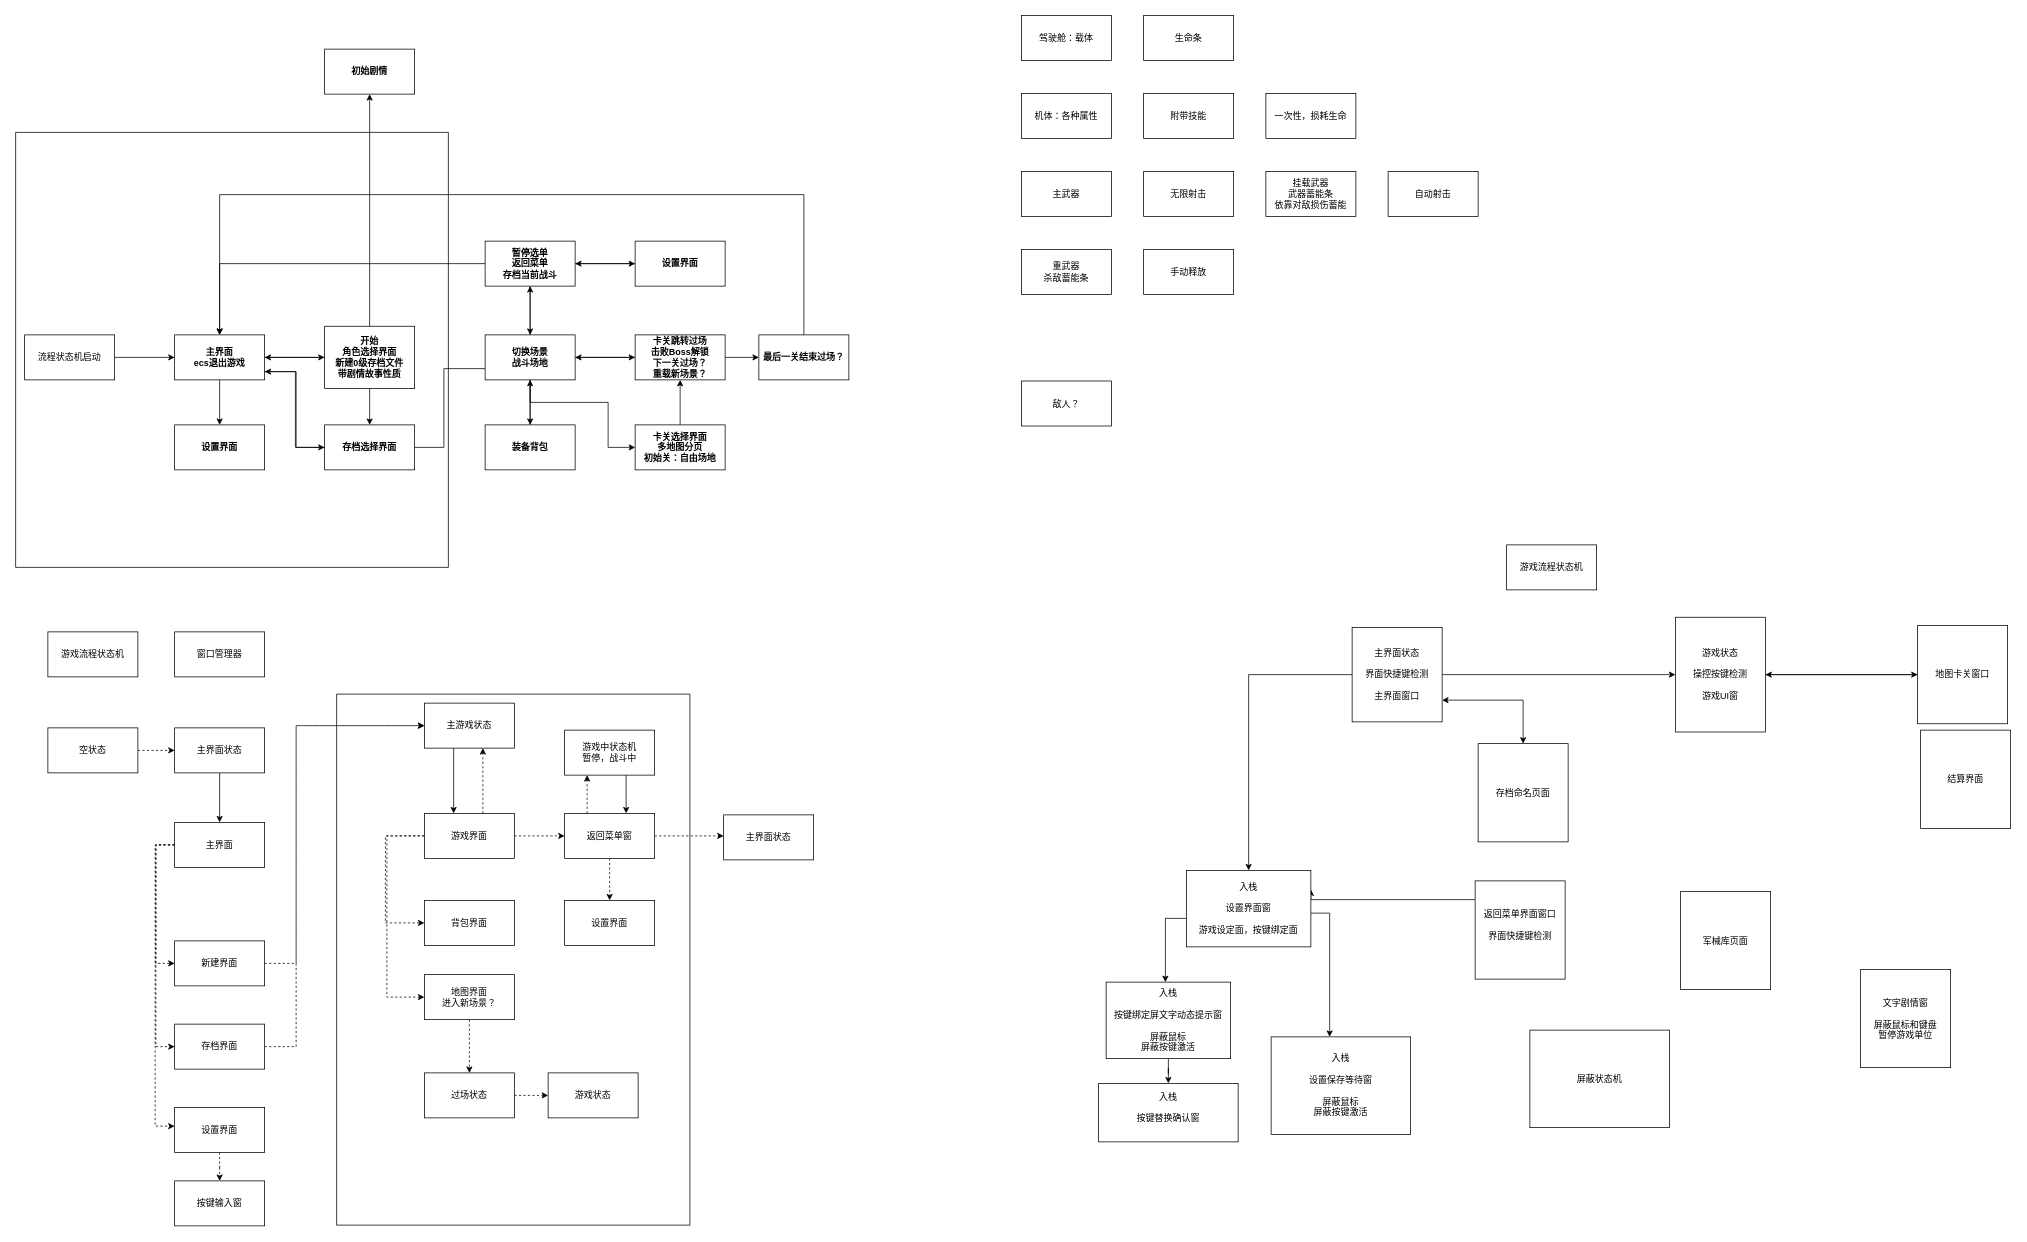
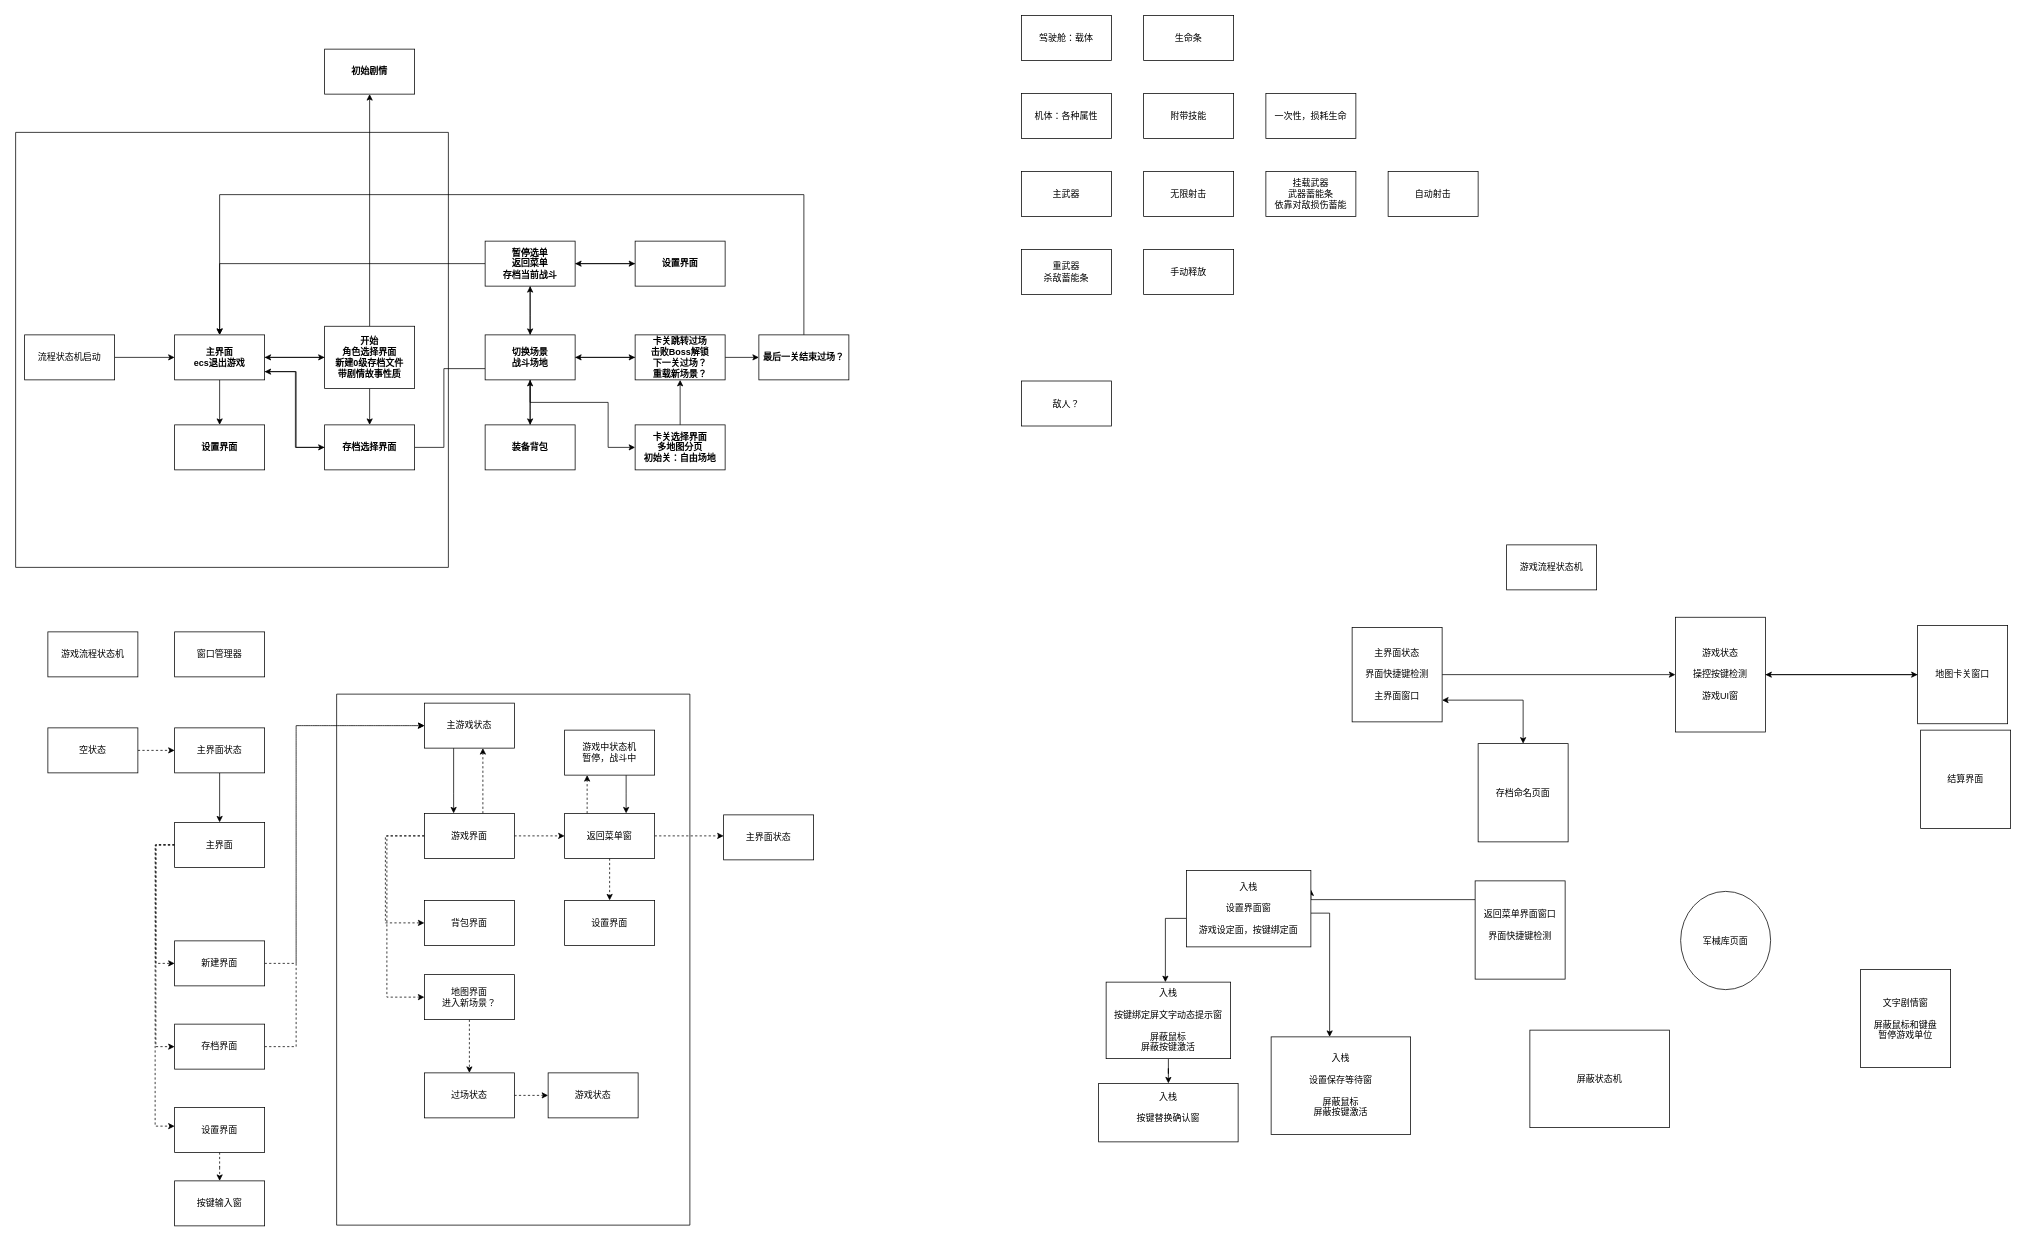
edge "主界面状态 界面快捷键检测 主界面窗口" -> "入栈 设置界面窗 游戏设定面，按键绑定面": removed
node "军械库页面": shape rectangle -> ellipse
